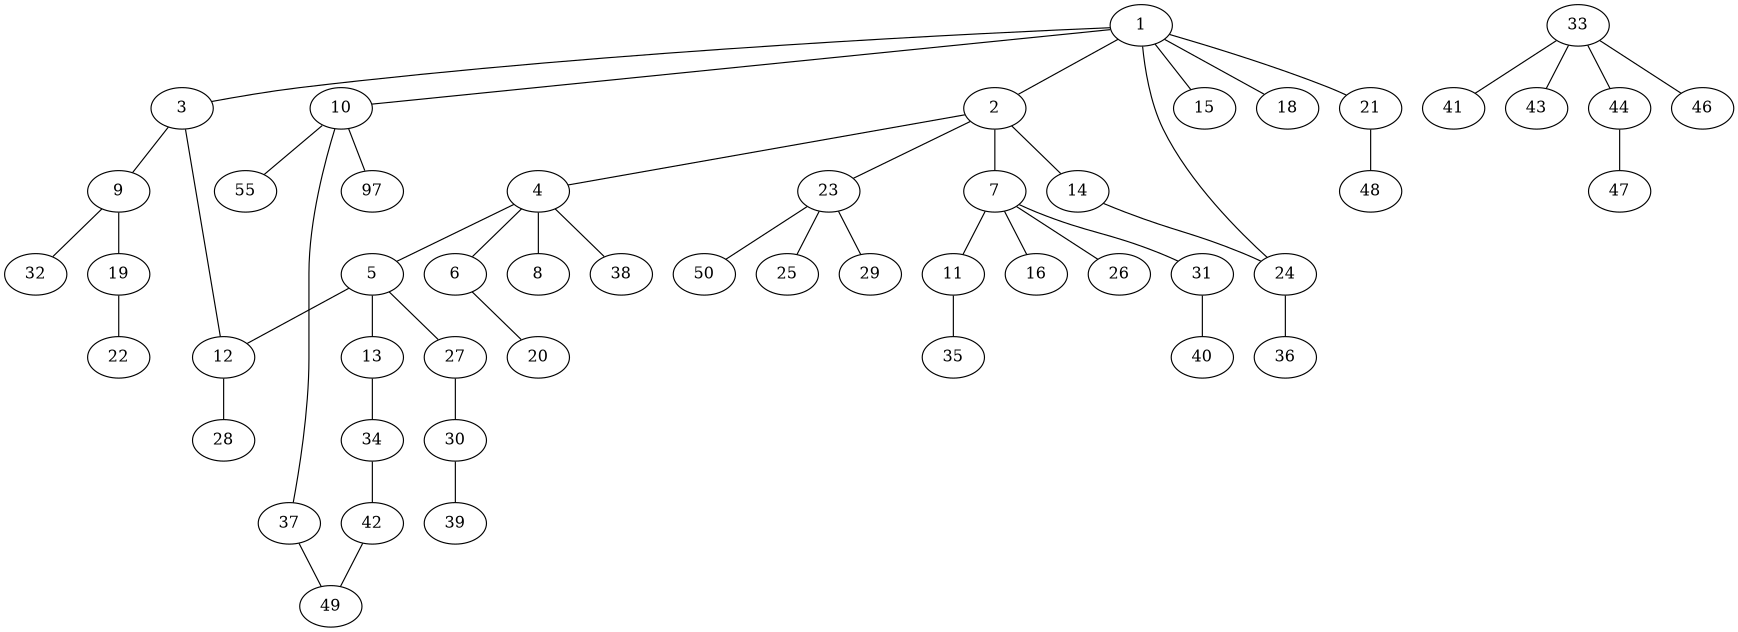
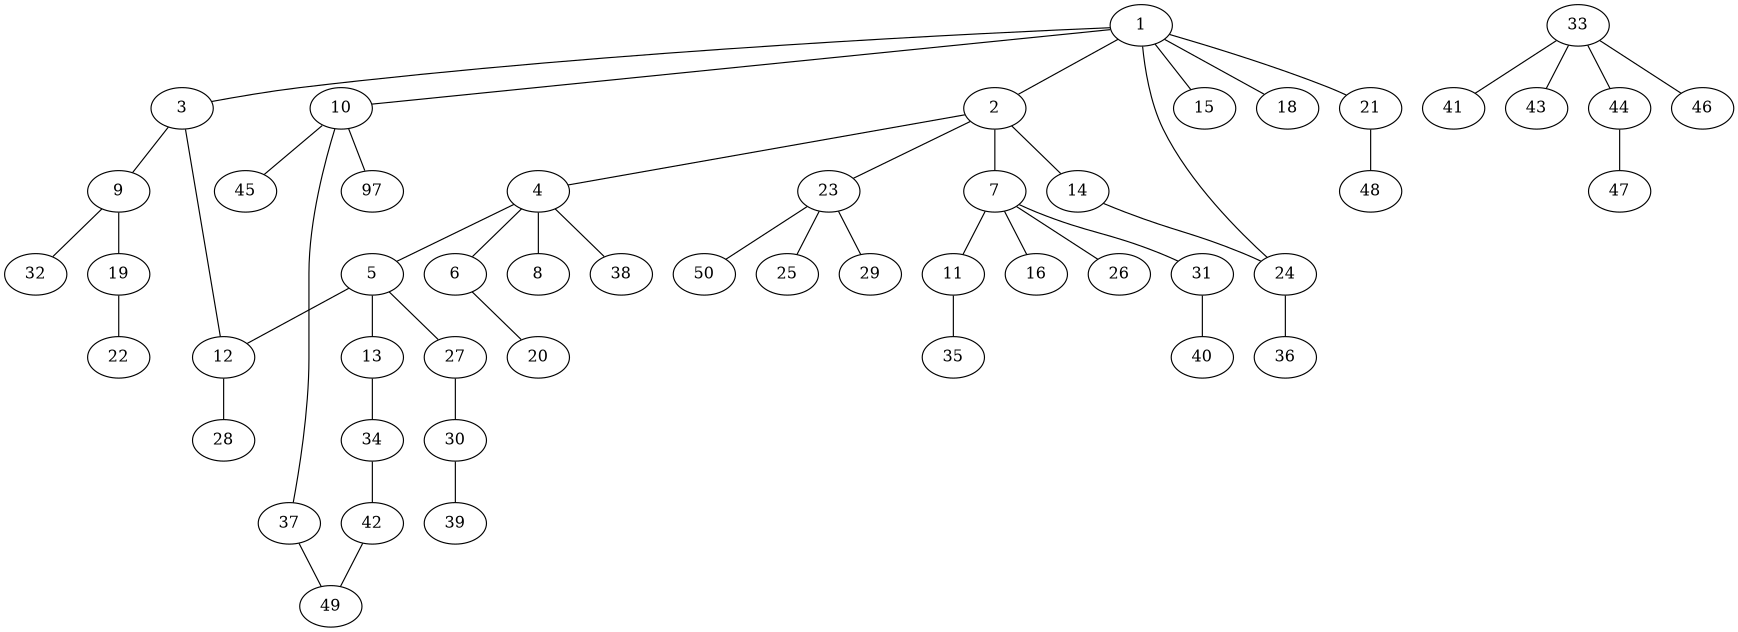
node "55": label "55" -> "45"
